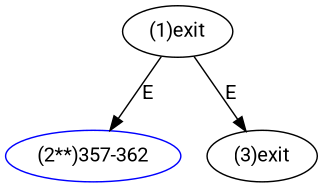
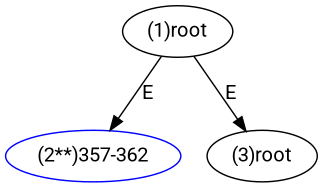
node "(1)exit": label "(1)exit" -> "(1)root"
node "(3)exit": label "(3)exit" -> "(3)root"
